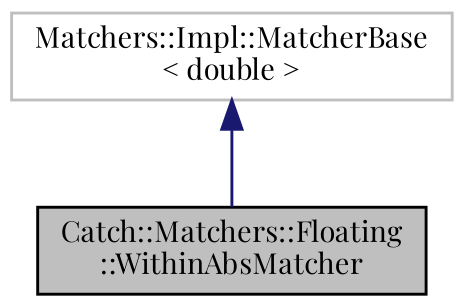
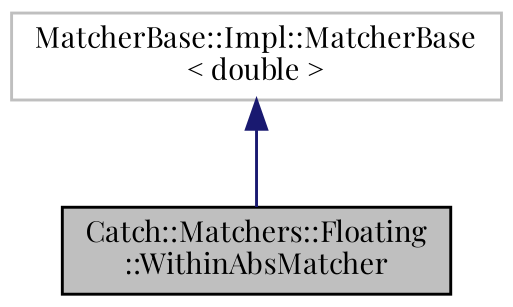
node "Matchers::Impl::MatcherBase < double >": label "Matchers::Impl::MatcherBase < double >" -> "MatcherBase::Impl::MatcherBase < double >"
